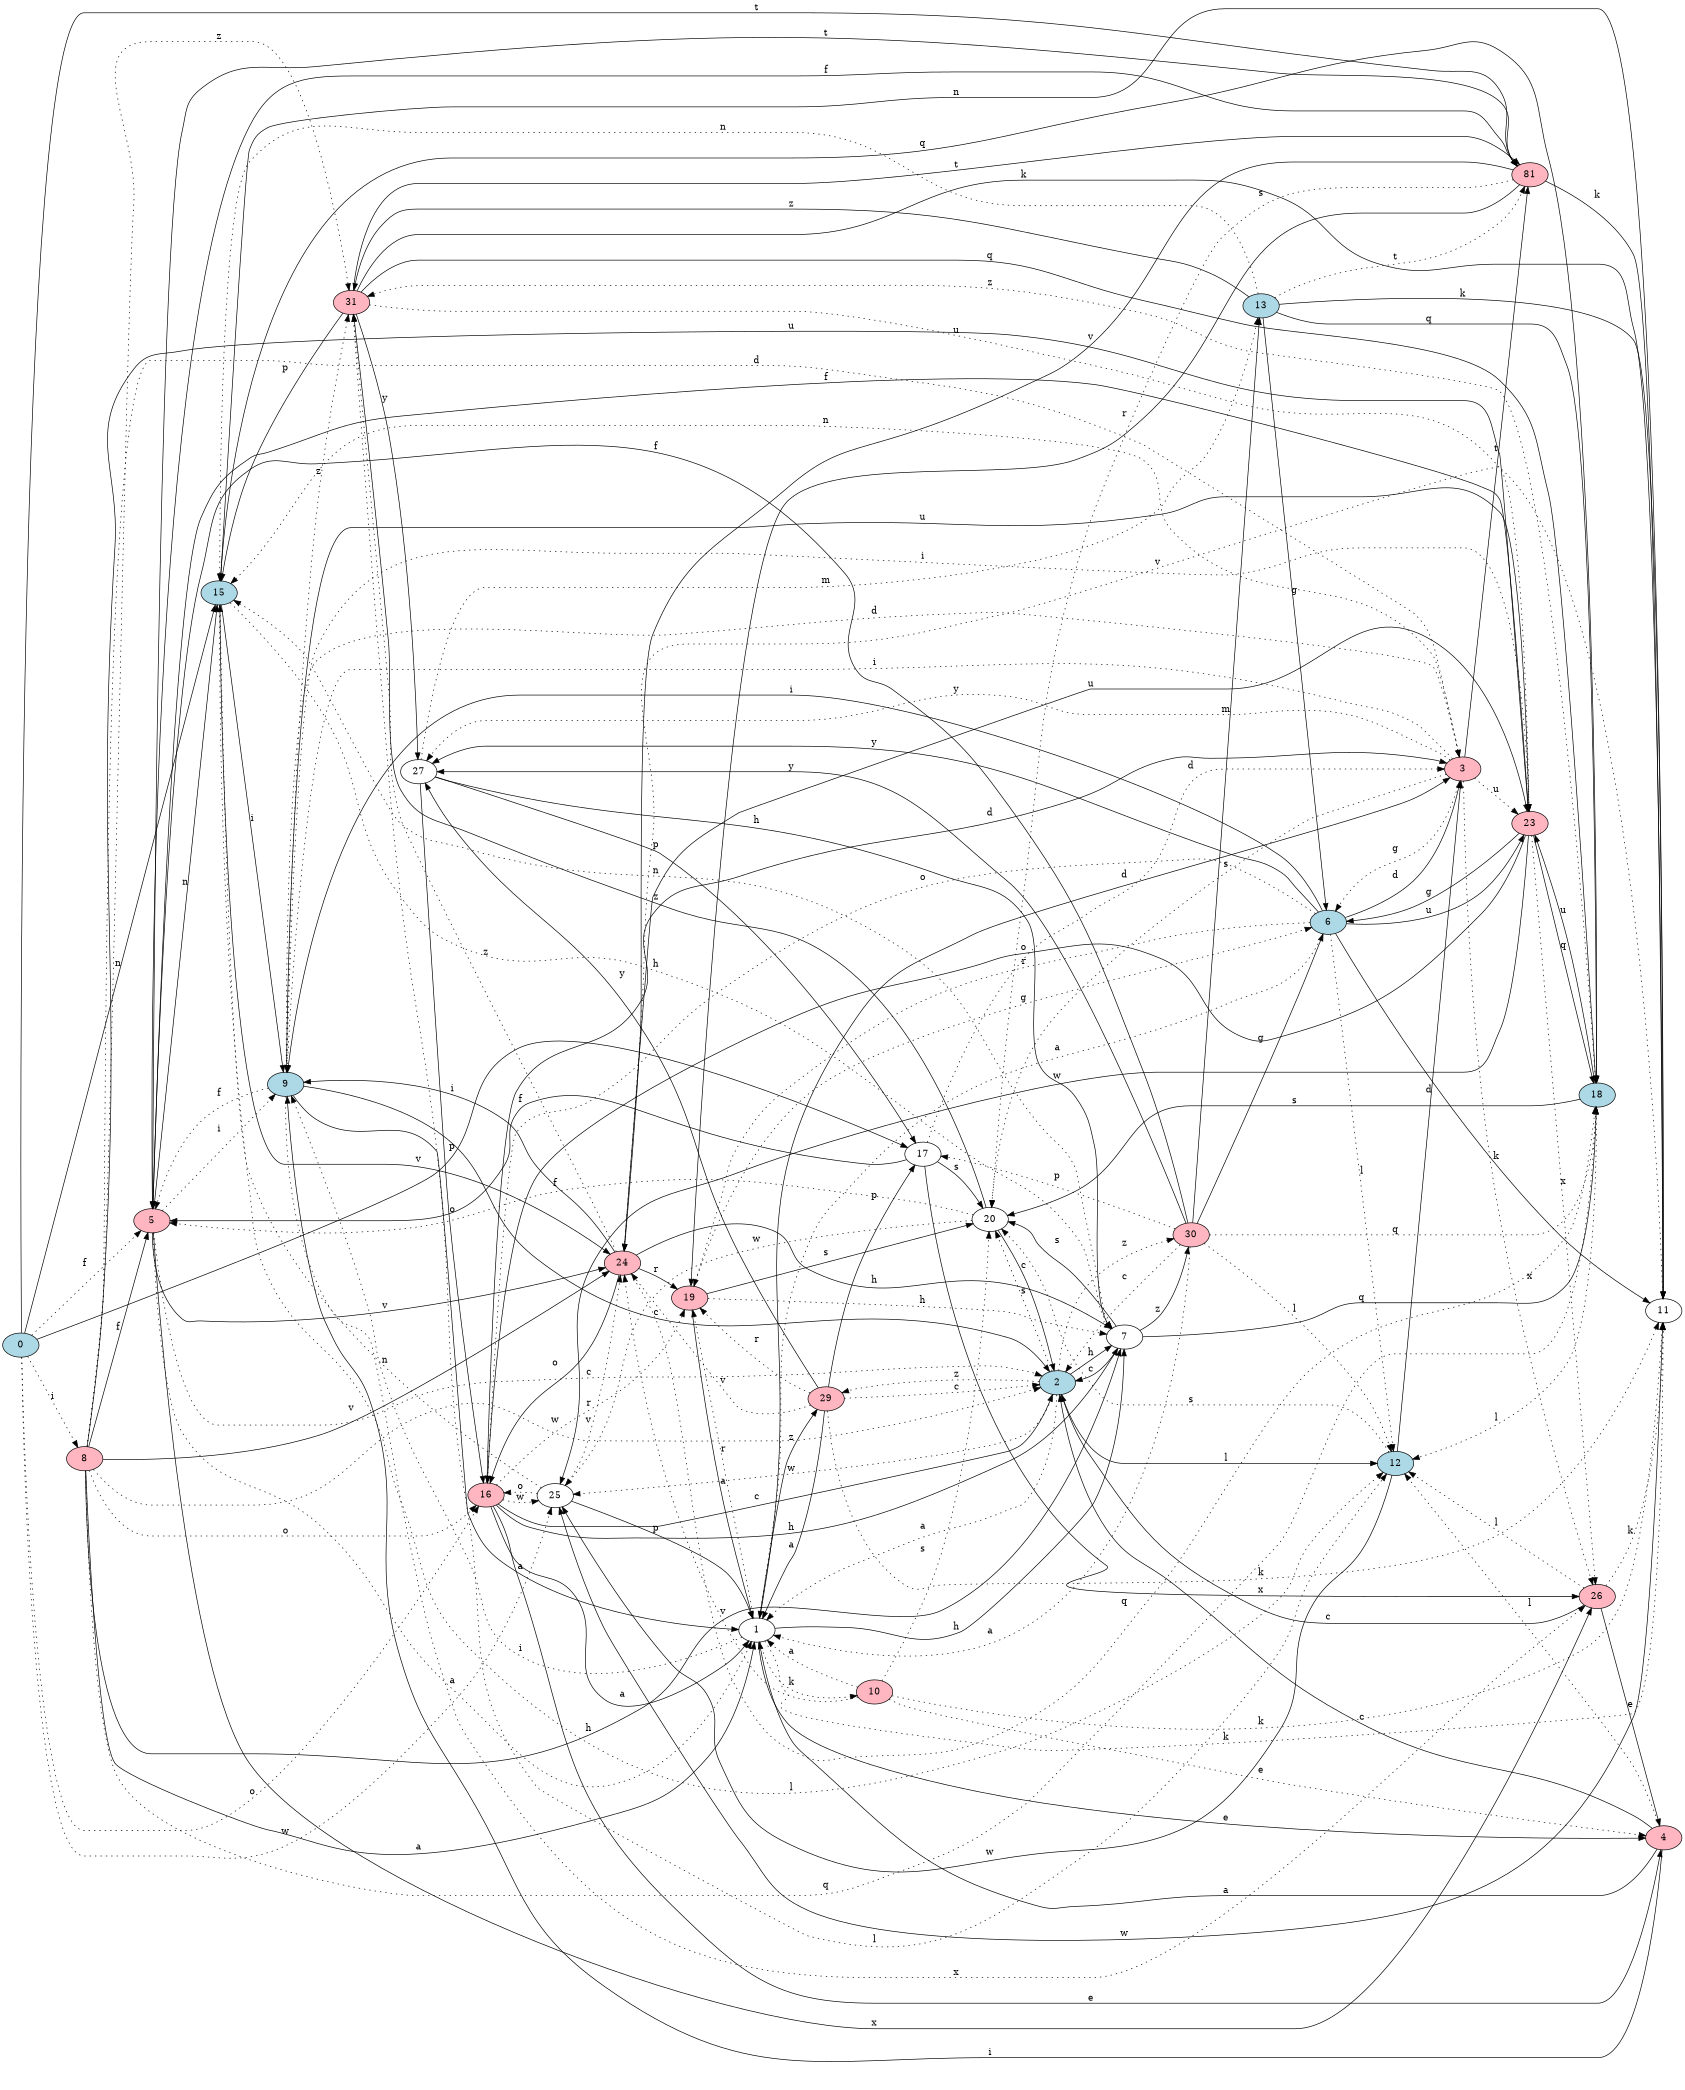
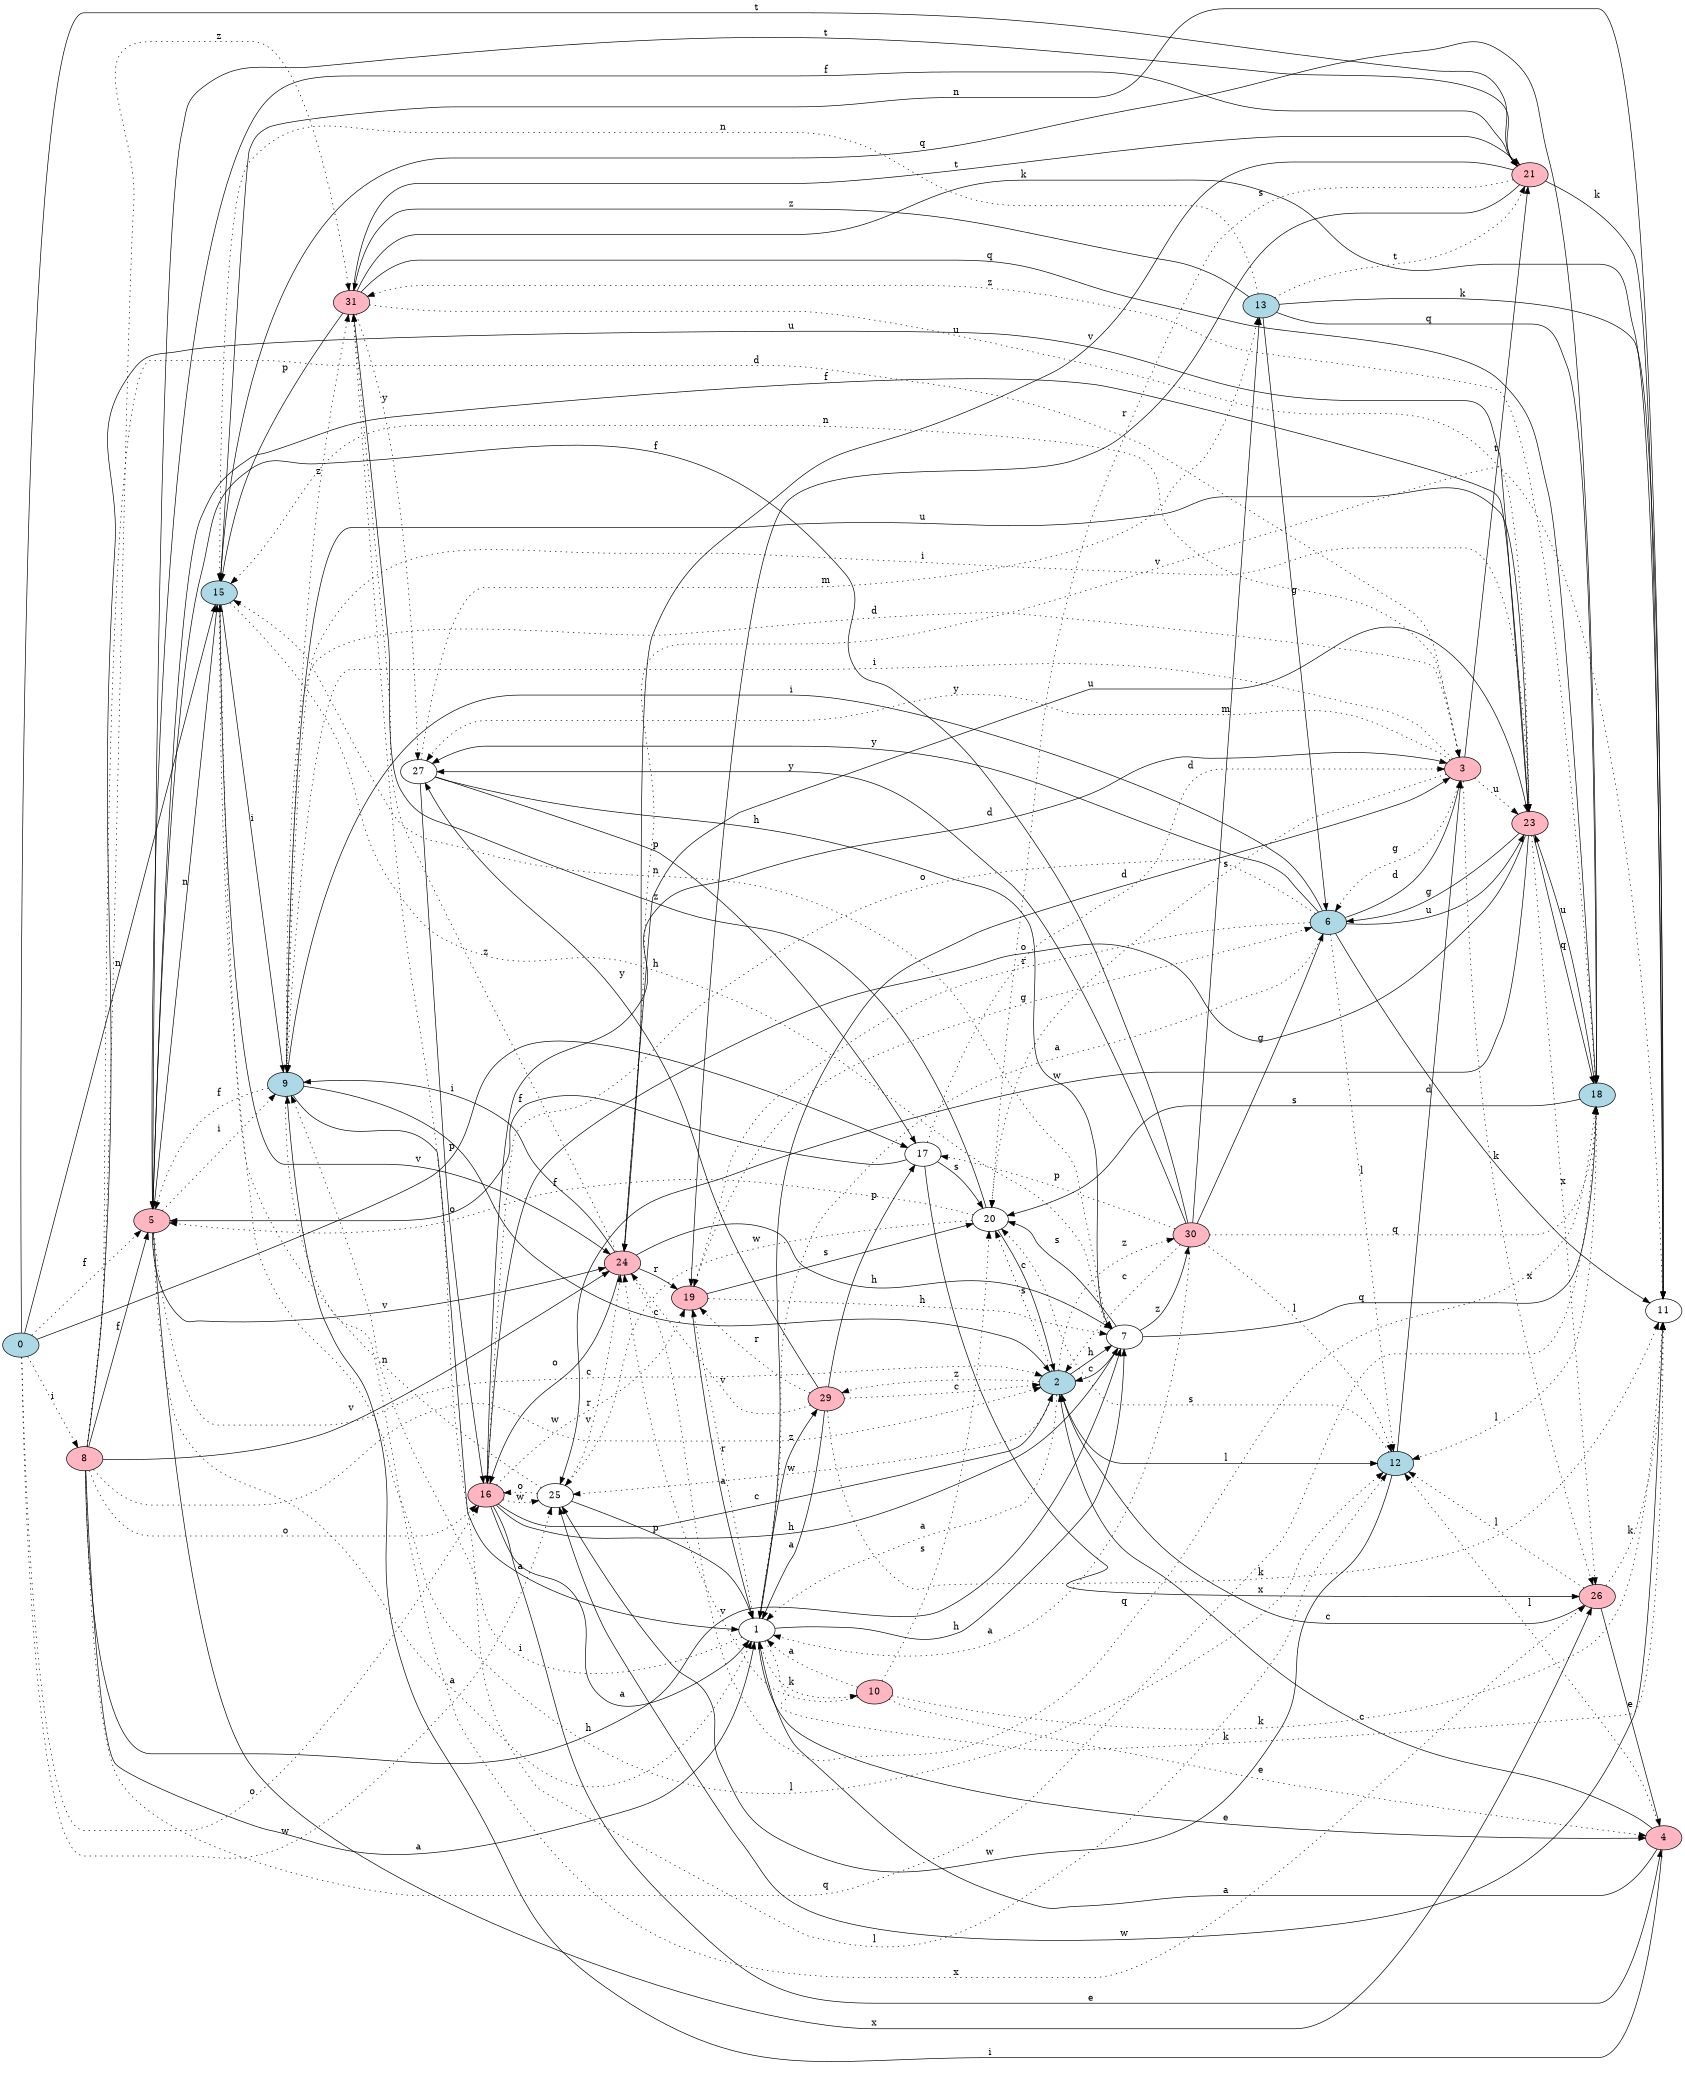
node "81": label "81" -> "21"
edge "31" -> "27": style solid -> dotted
